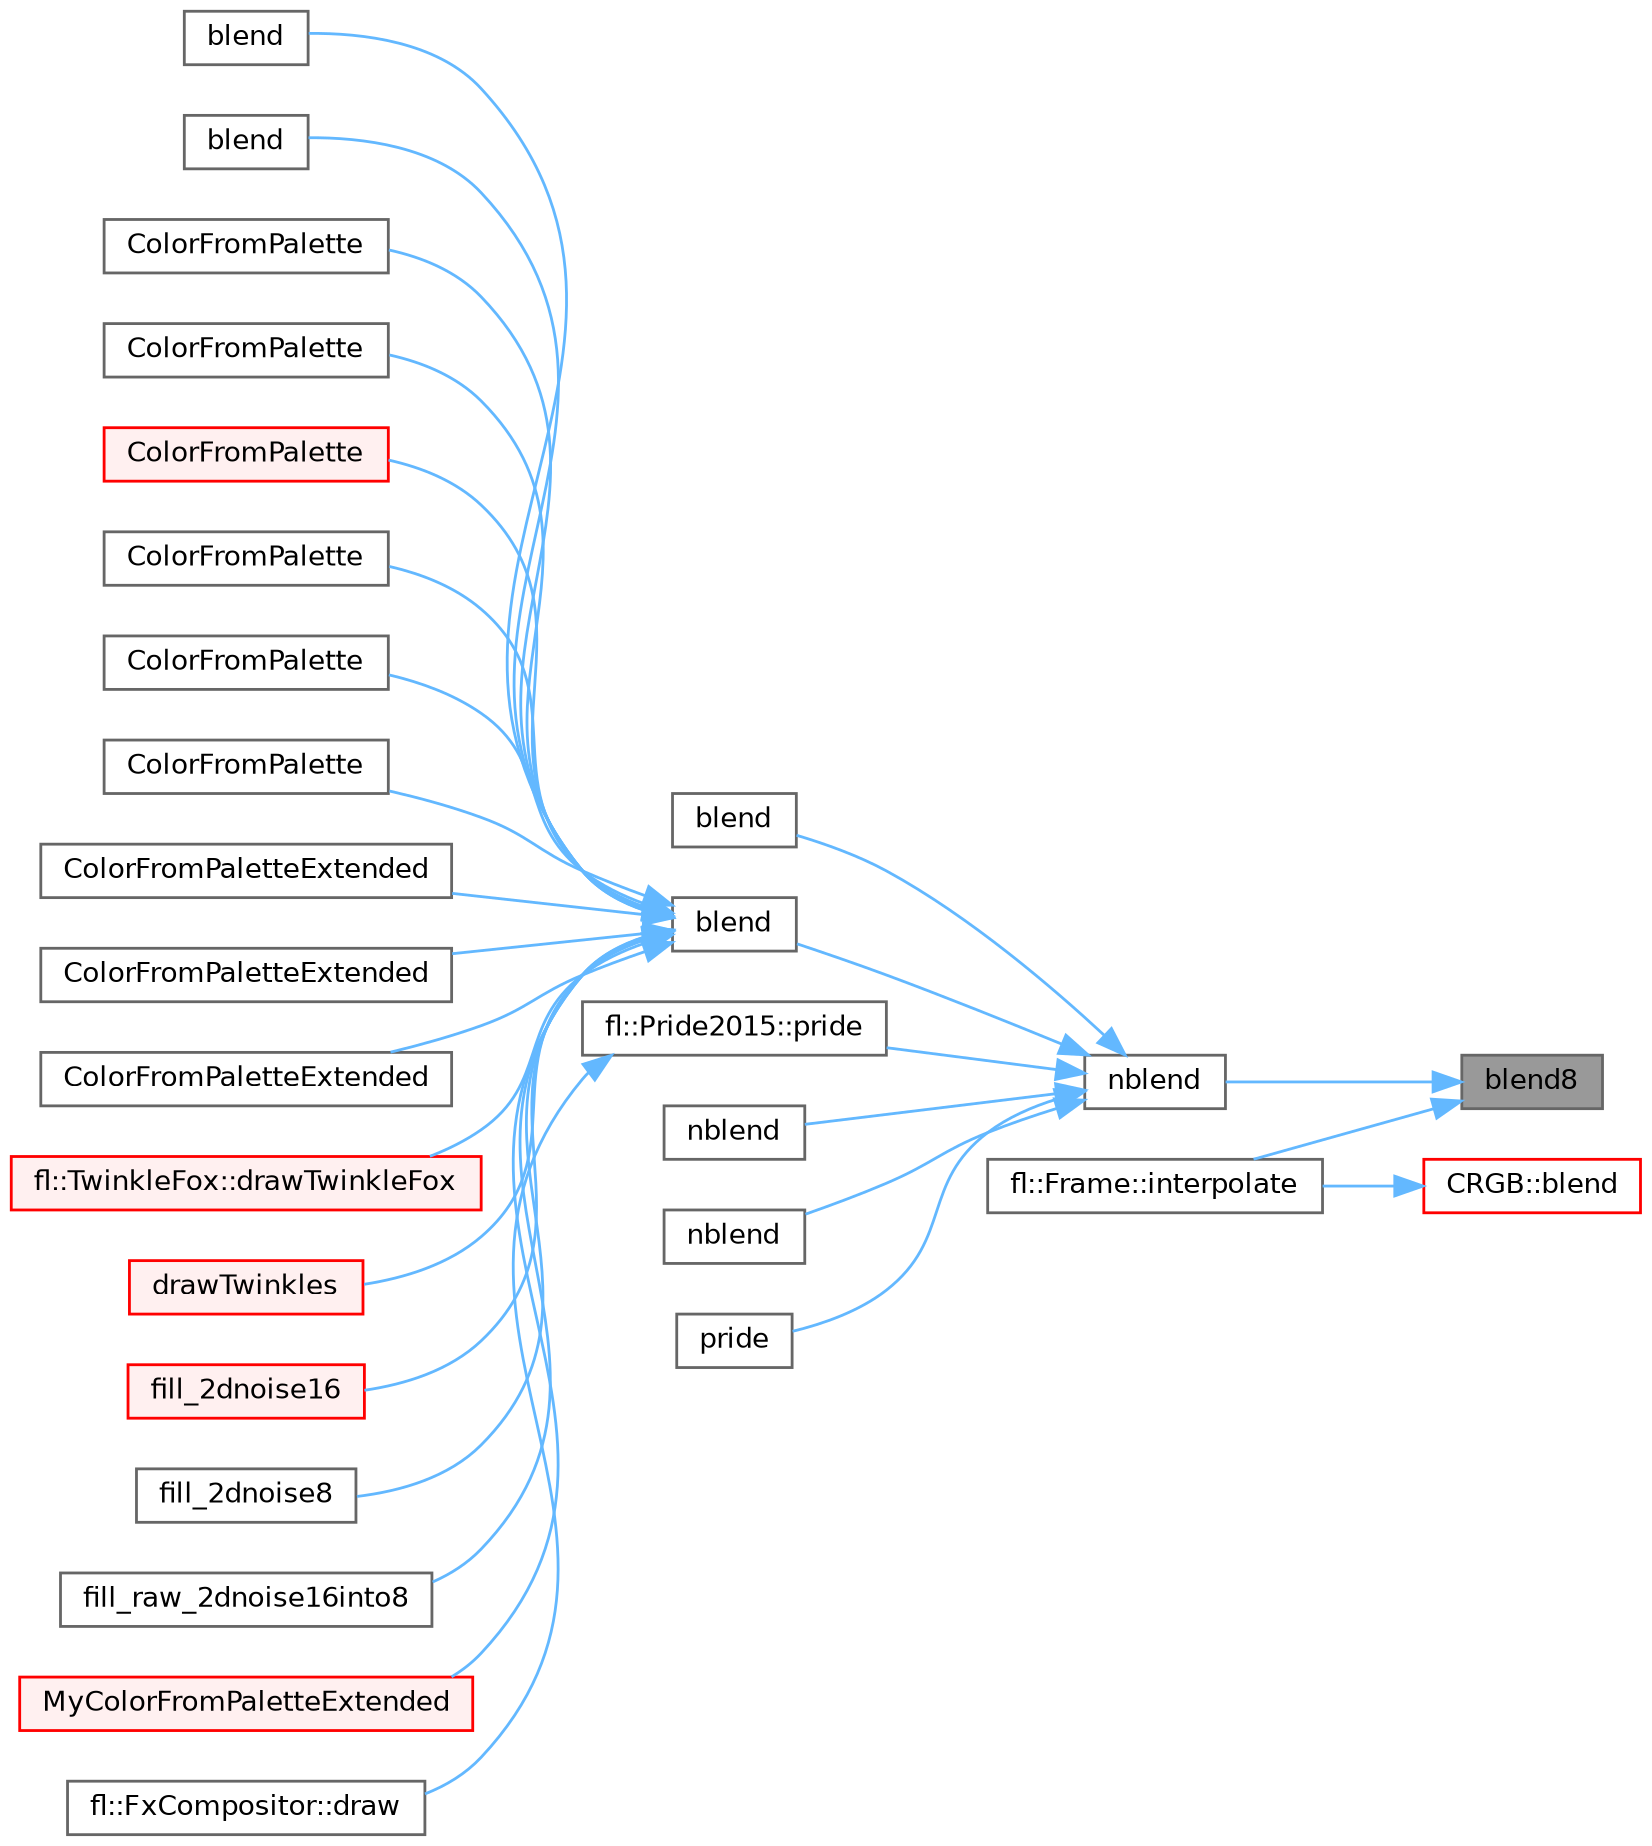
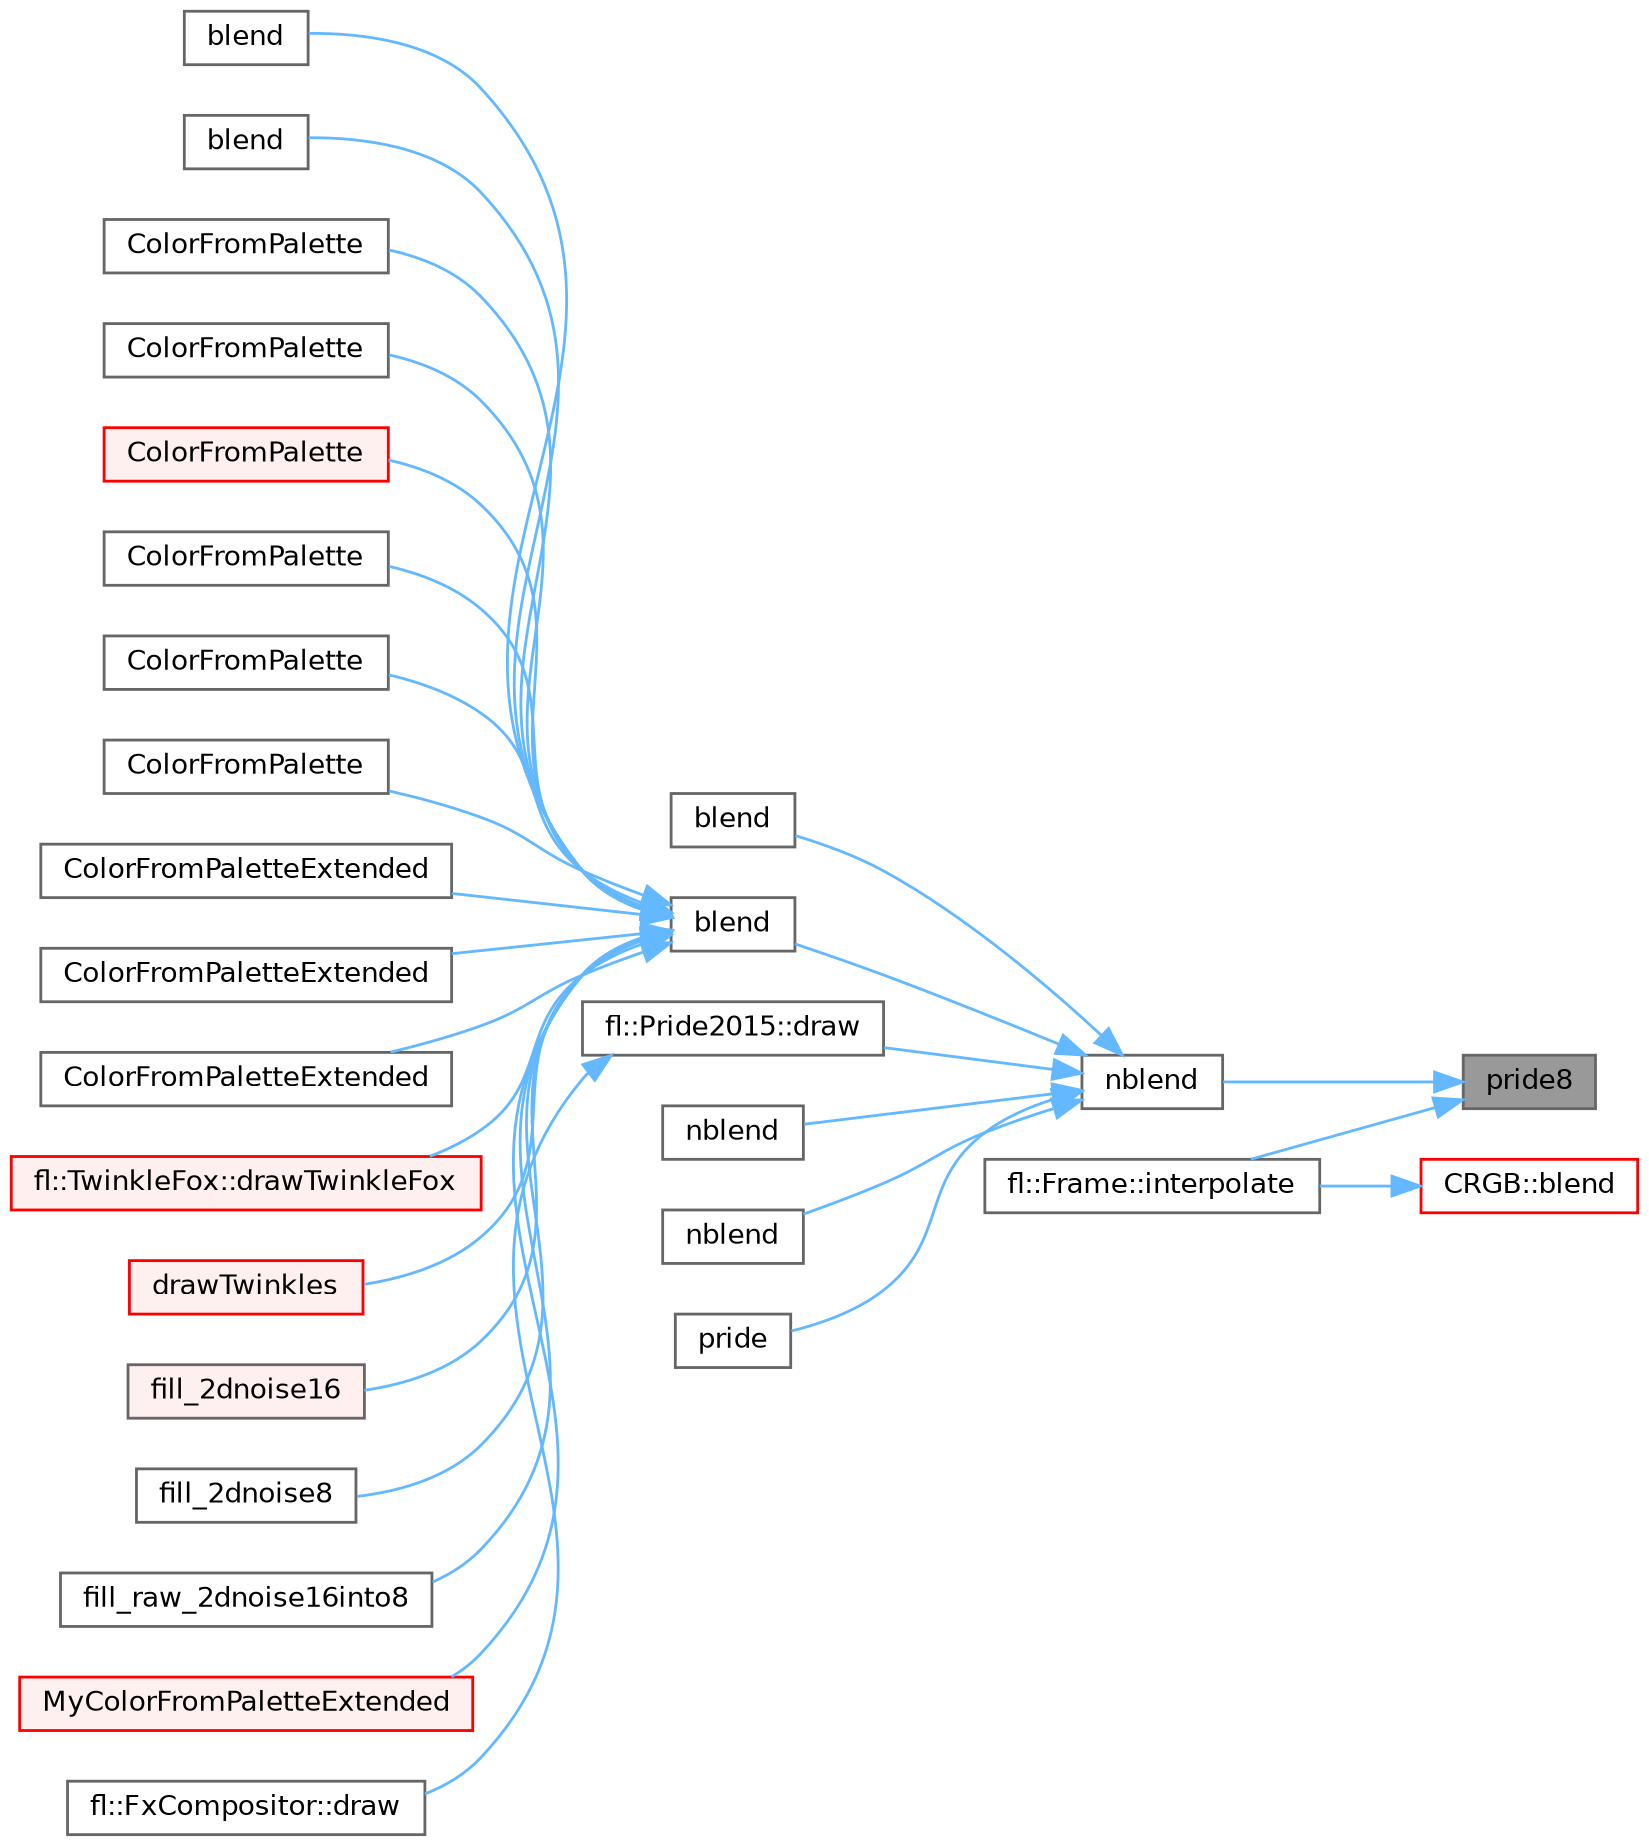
node "fl::Pride2015::pride": label "fl::Pride2015::pride" -> "fl::Pride2015::draw"
node "blend8": label "blend8" -> "pride8"
node "fill_2dnoise16": color red -> grey40
